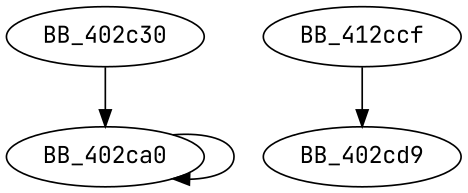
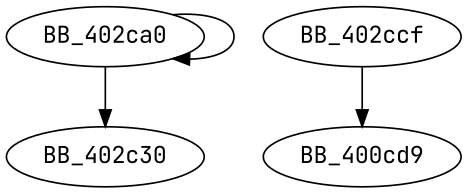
node "BB_412ccf": label "BB_412ccf" -> "BB_402ccf"
edge "BB_402c30" -> "BB_402ca0": reversed
node "BB_402cd9": label "BB_402cd9" -> "BB_400cd9"
